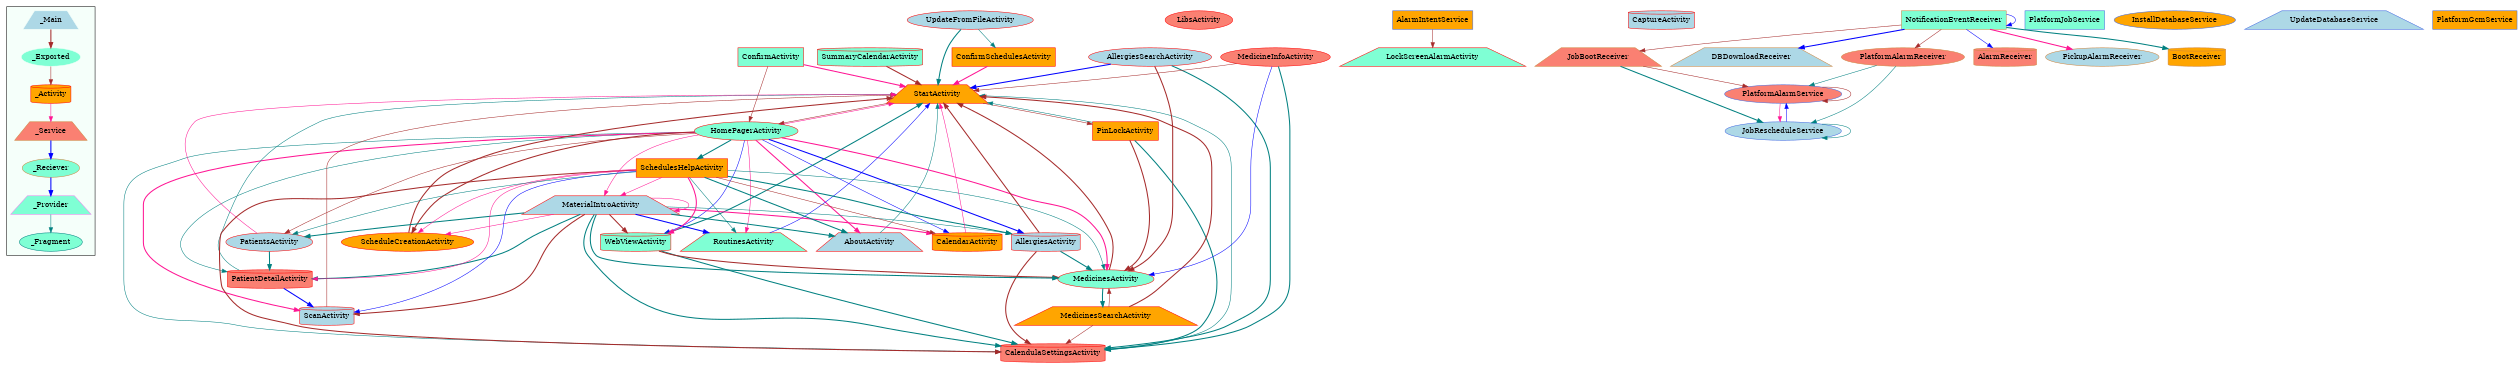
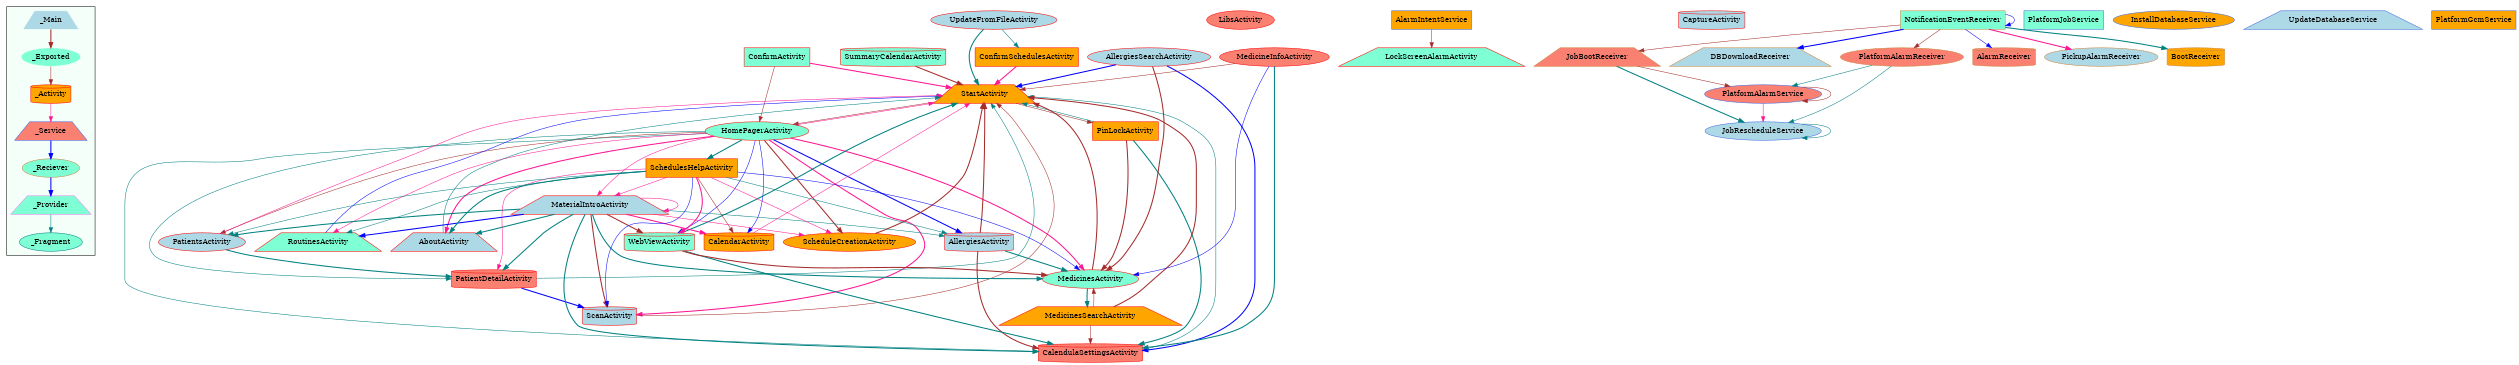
edge "JobRescheduleService" -> "PlatformAlarmService": removed
node "_Service": color peru -> royalblue
edge "SchedulesHelpActivity" -> "MedicinesActivity": color teal -> blue
edge "SchedulesHelpActivity" -> "AllergiesActivity": style bold -> solid
edge "AllergiesSearchActivity" -> "CalendulaSettingsActivity": color teal -> blue
edge "SchedulesHelpActivity" -> "CalendulaSettingsActivity": removed
